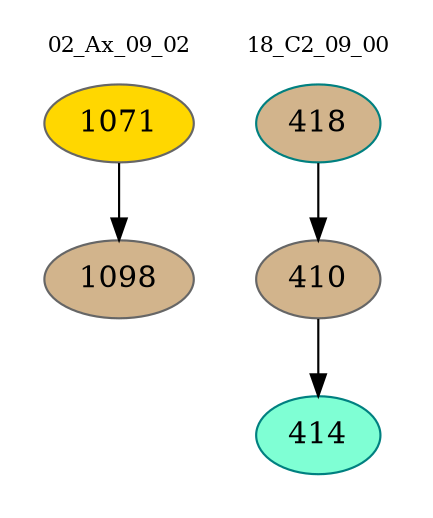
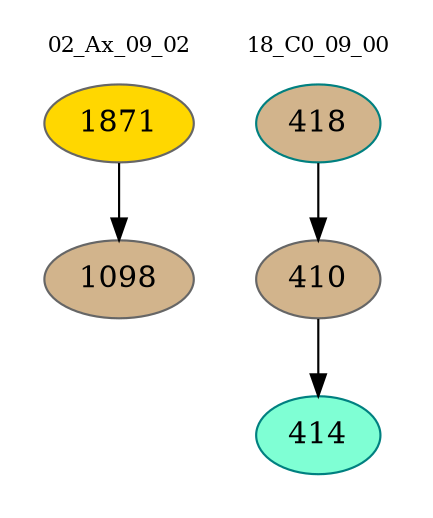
cluster "18_C2_09_00": label "18_C2_09_00" -> "18_C0_09_00"
node "1071": label "1071" -> "1871"
